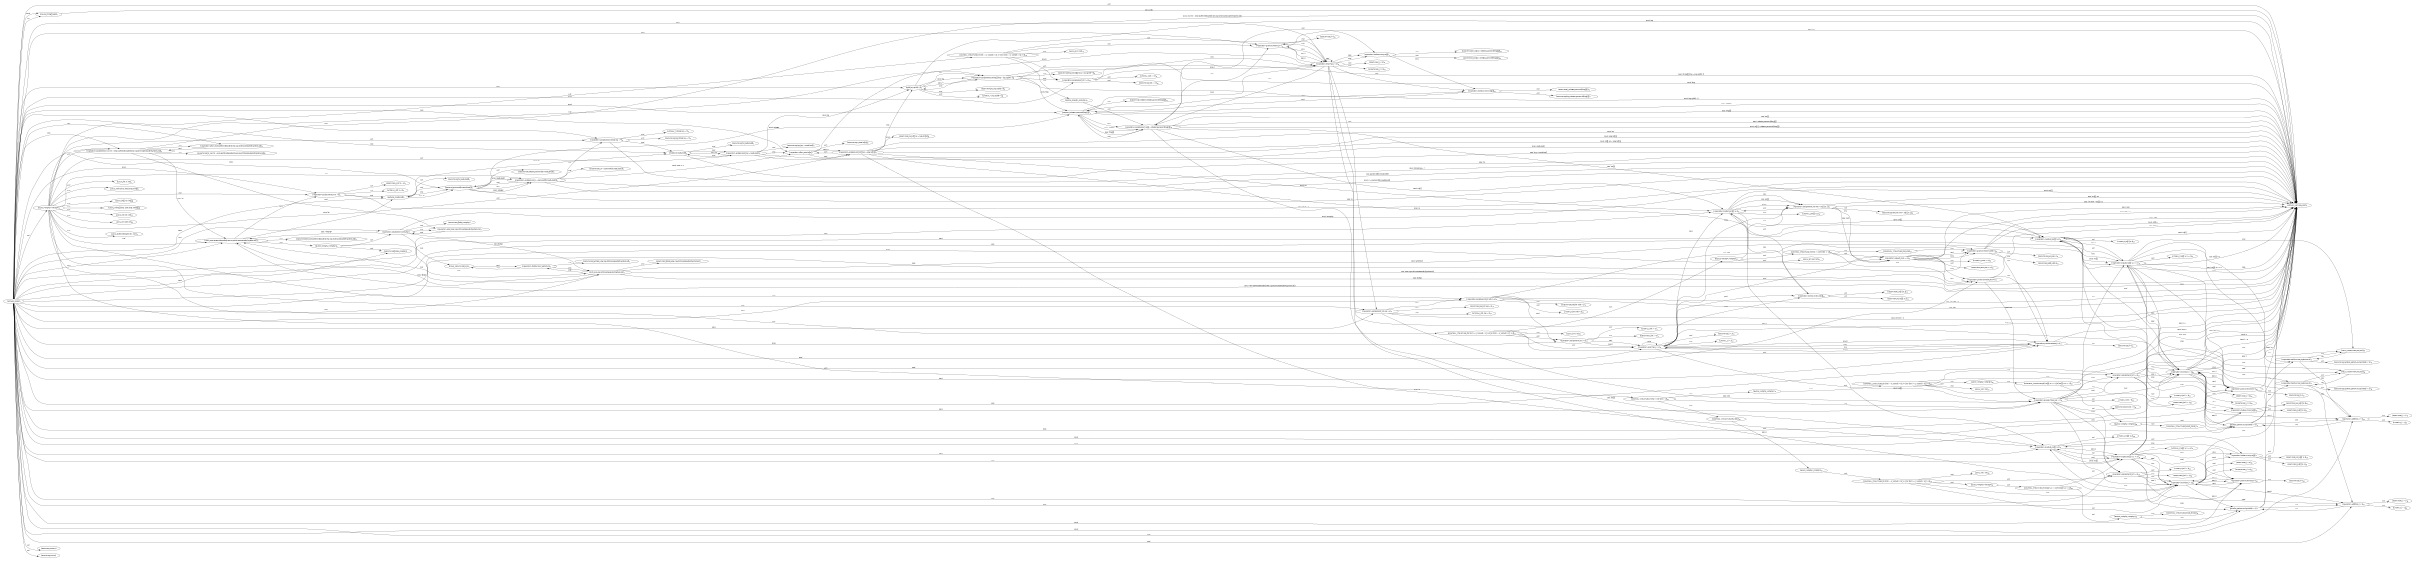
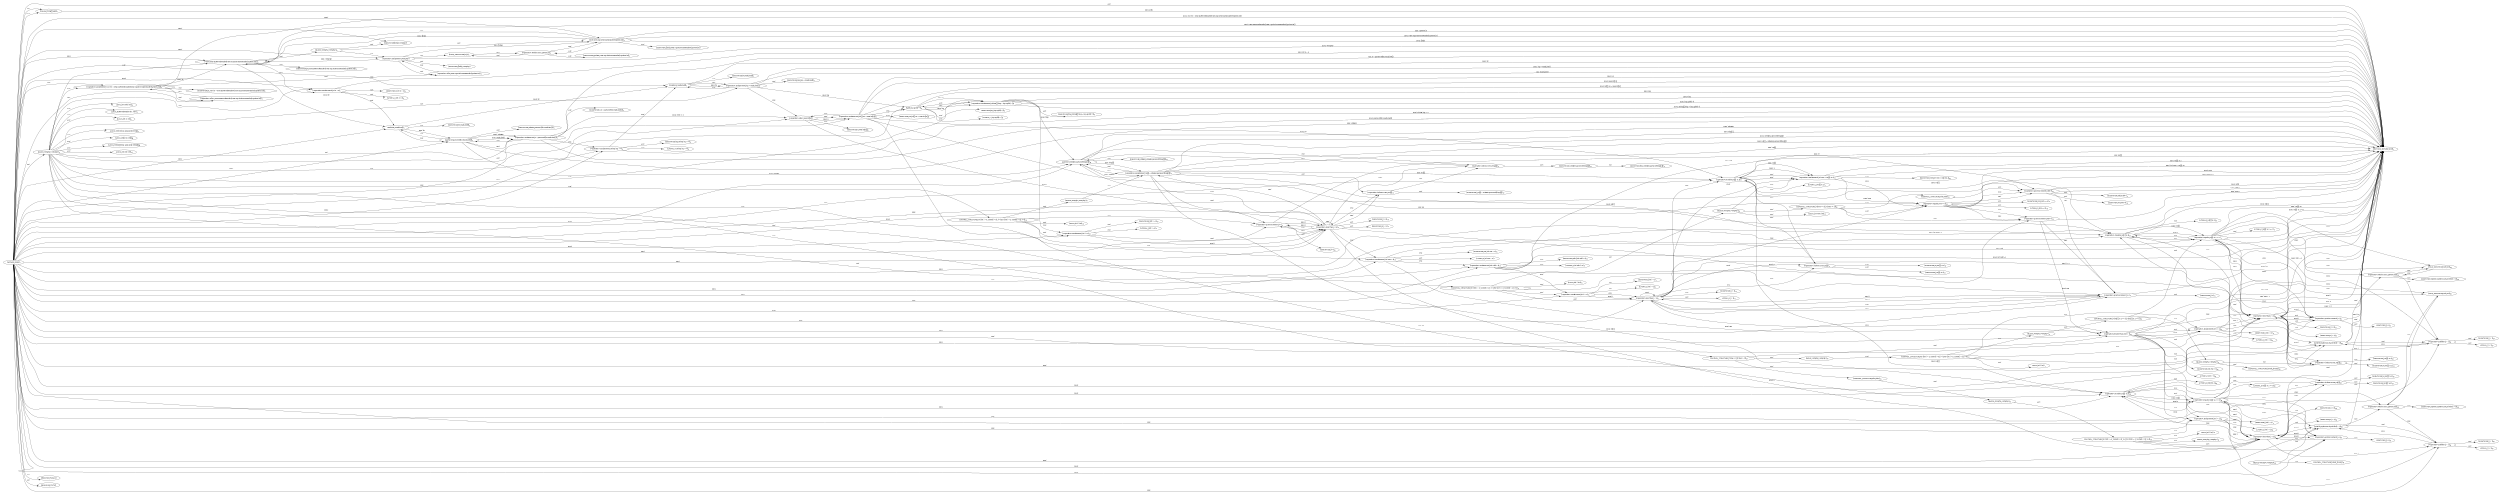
node "(IDENTIFIER,no,no[i] = Integer.parseInt(tinp[i]))": removed
edge "(<operator>.indexAccess,tinp[i])" -> "(IDENTIFIER,tinp,Integer.parseInt(tinp[i]))": now "(IDENTIFIER,i,Integer.parseInt(tinp[i]))" -> "(IDENTIFIER,tinp,Integer.parseInt(tinp[i]))"
edge "(parseInt,parseInt(br.readLine()))" -> "(METHOD_RETURN,void)": label "DDG: i++" -> "DDG: Integer"
node "(CONTROL_STRUCTURE,if (no[i] % 2 == 0),if (no[i] % 2 == 0))": removed
